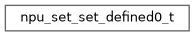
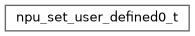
node "npu_set_set_defined0_t": label "npu_set_set_defined0_t" -> "npu_set_user_defined0_t"
